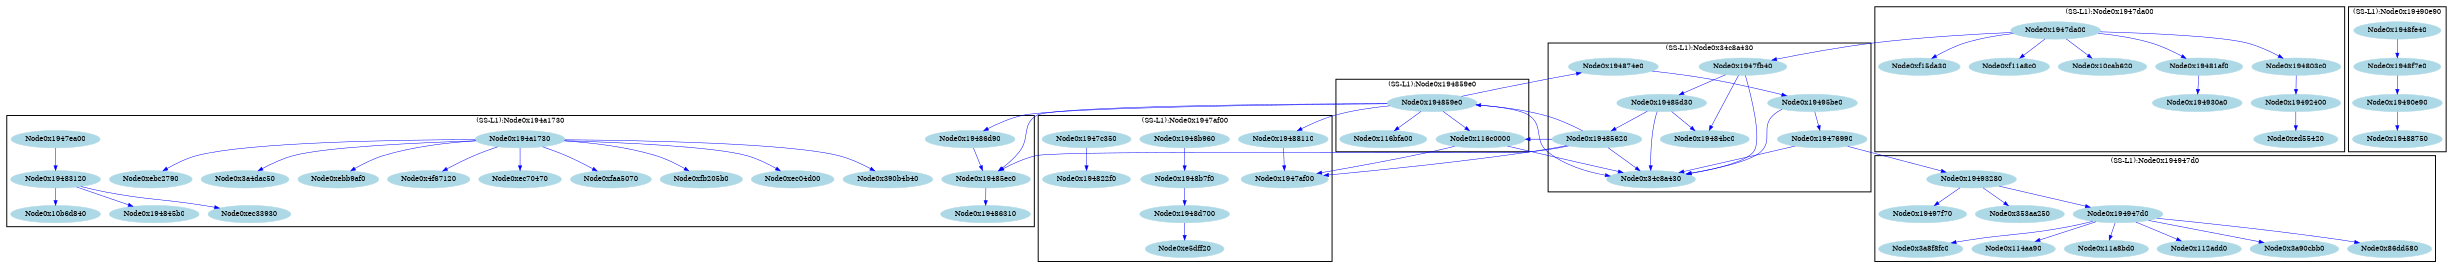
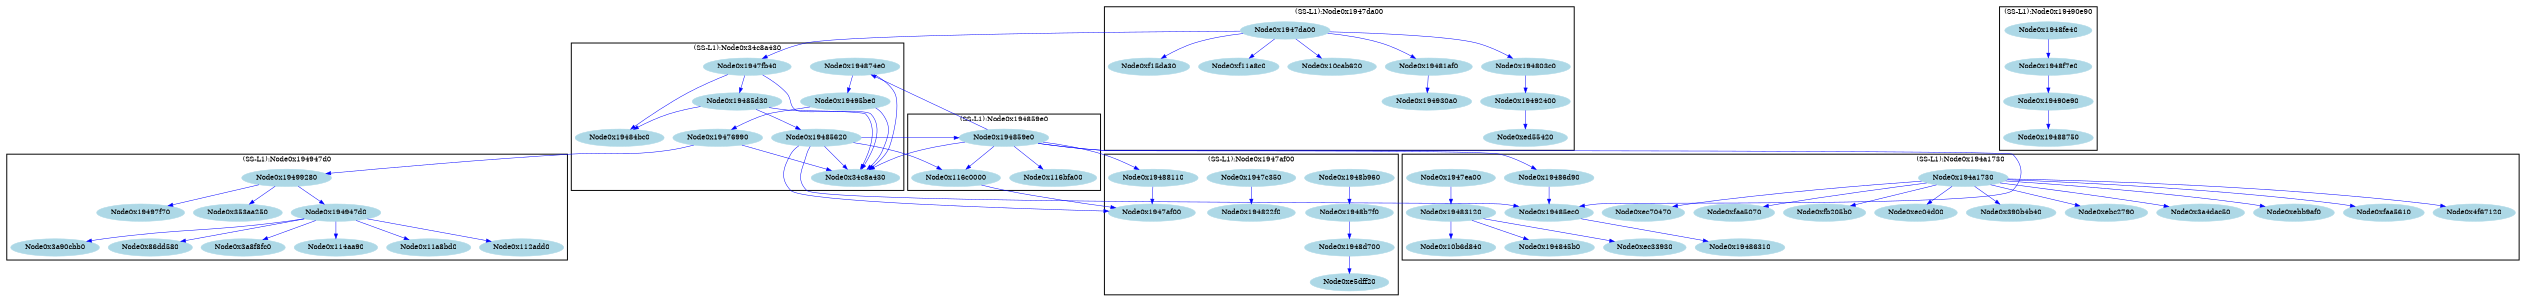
edge "Node0x116c0000" -> "Node0x34c8a430": now "Node0x194874e0" -> "Node0x34c8a430"
node "Node0x19493280": label "Node0x19493280" -> "Node0x19499280"
node "Node0xfaa5610": added
